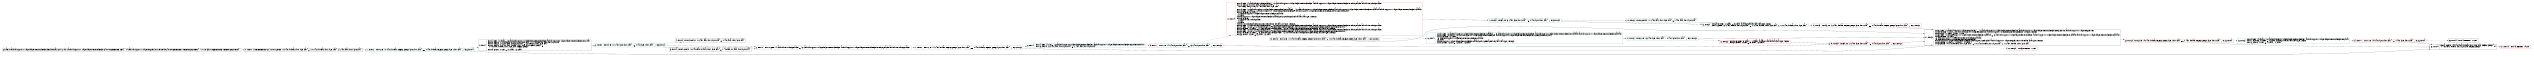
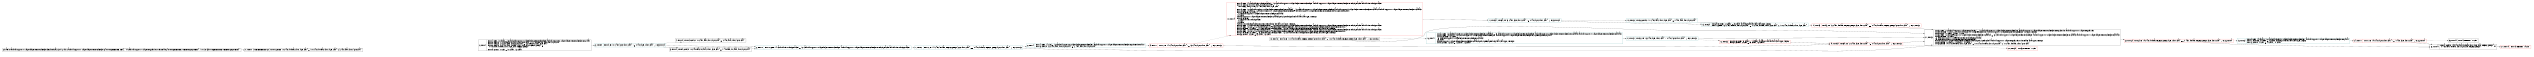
node "1: 0x0002": removed
